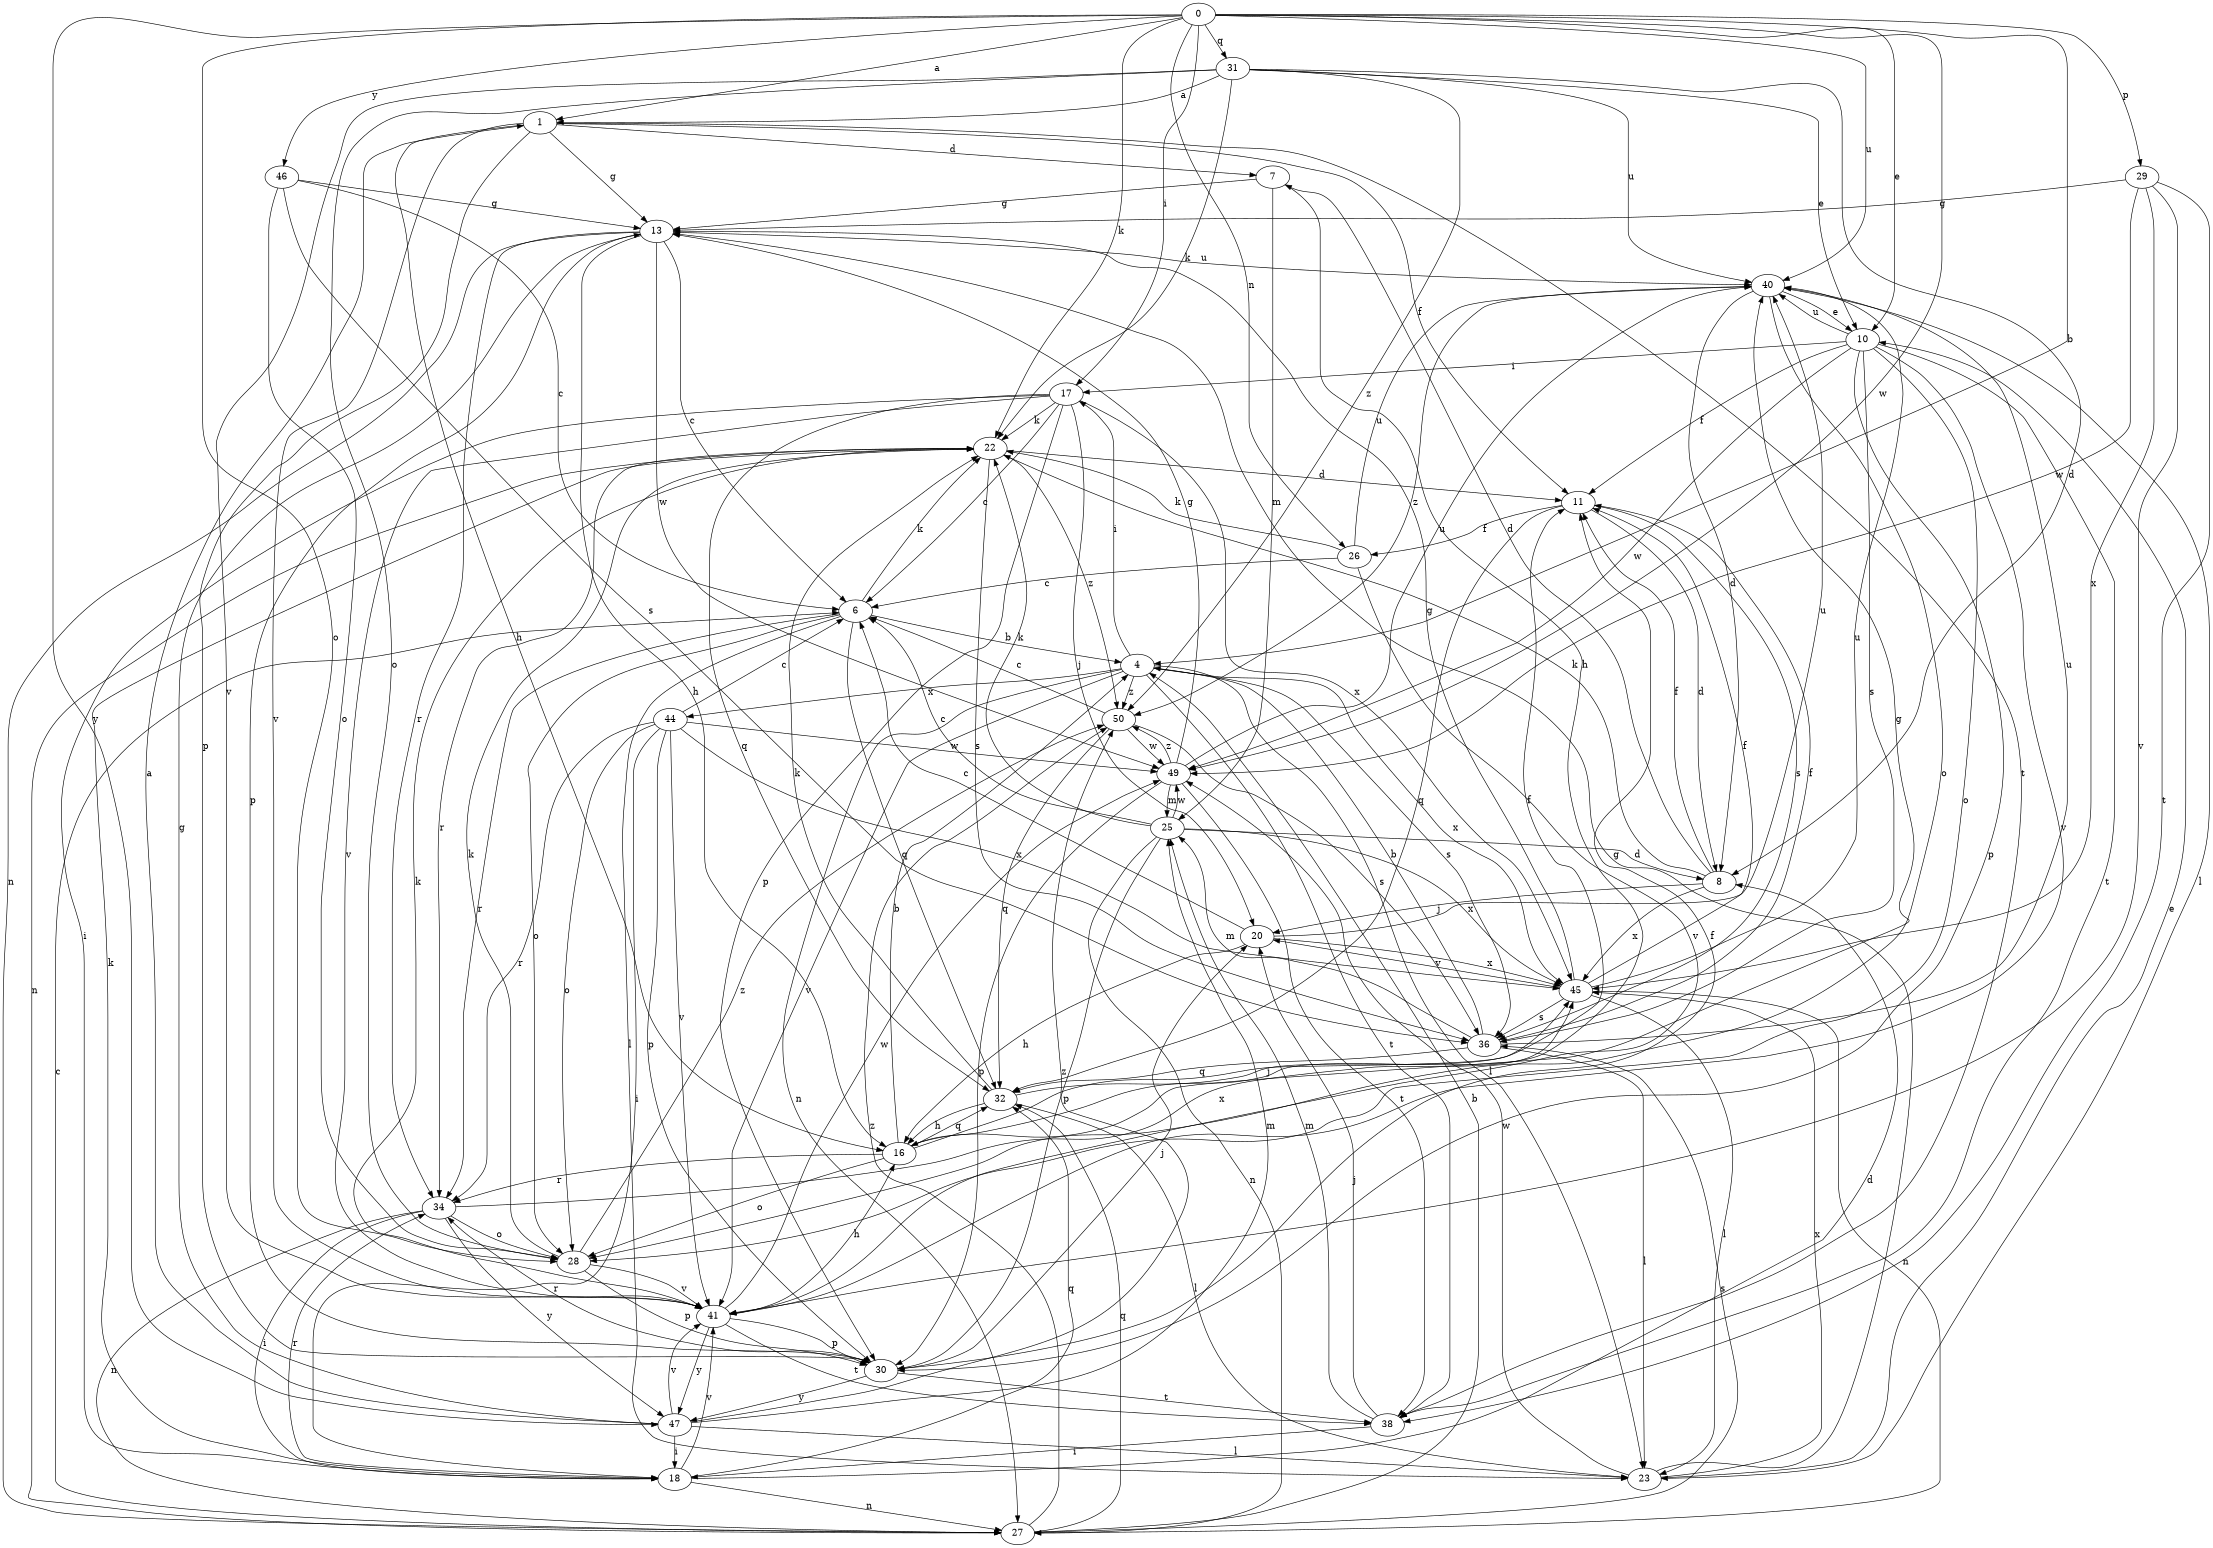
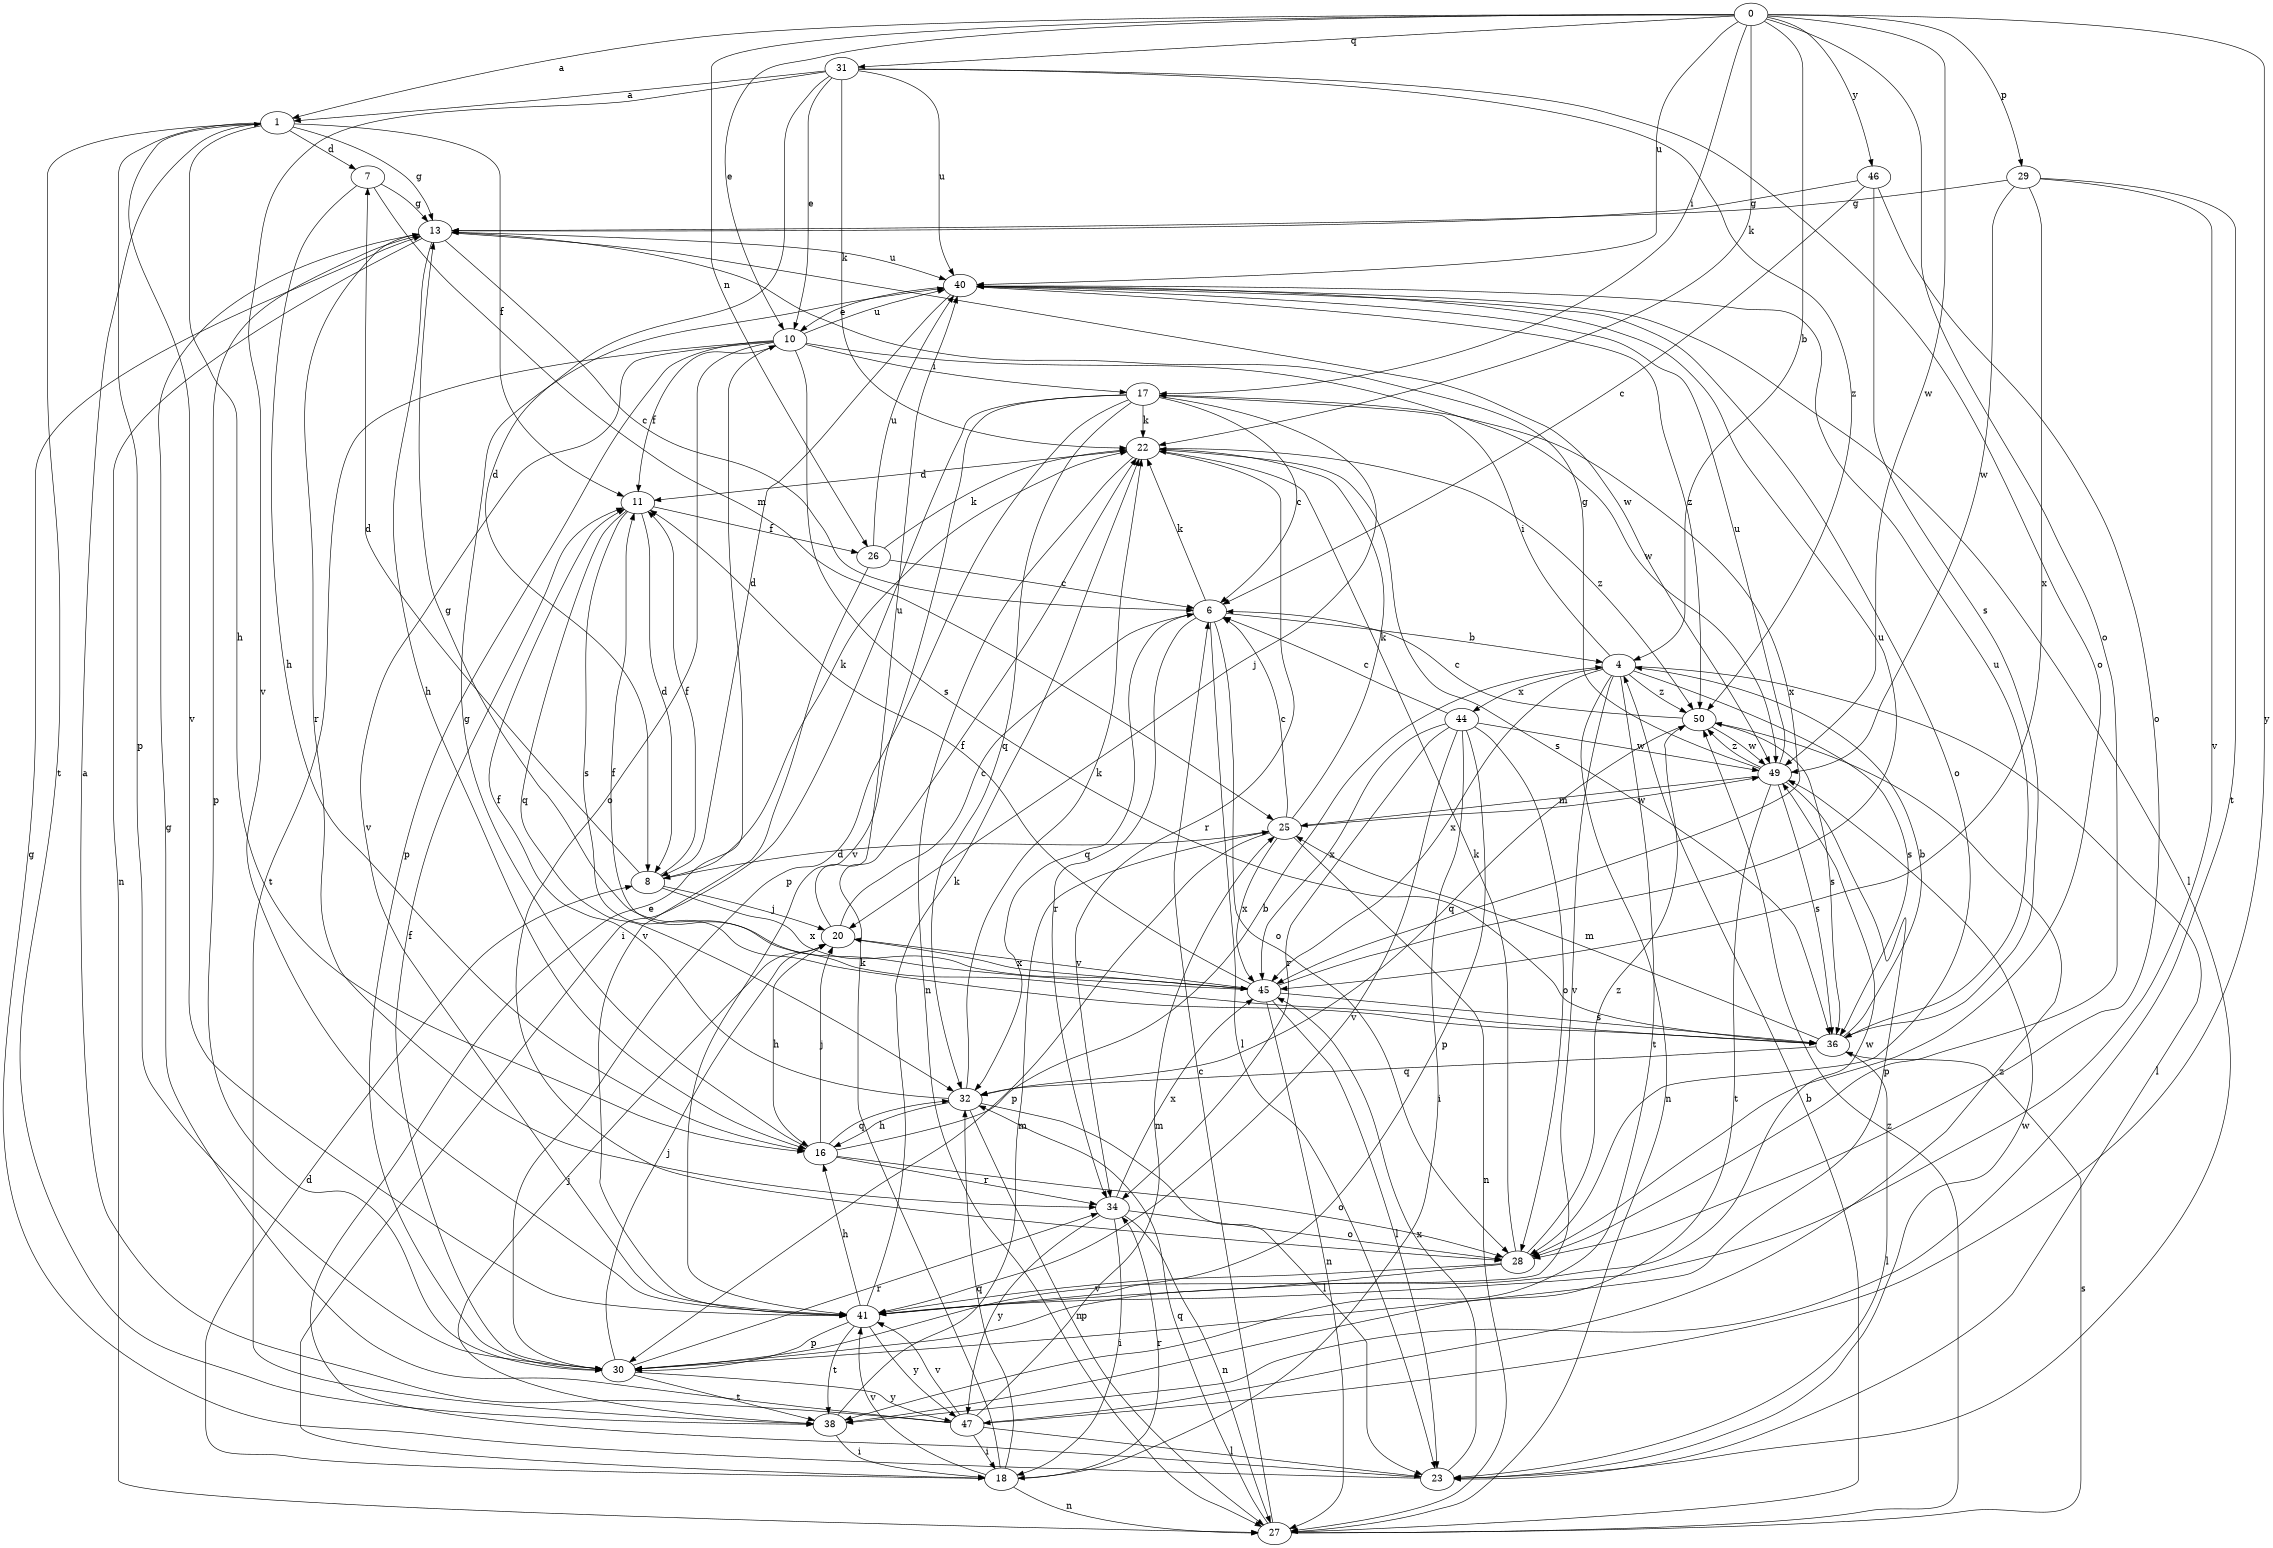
edge "49" -> "36": added, label "s"
edge "16" -> "45": now "16" -> "20"
edge "32" -> "27": added, label "n"
